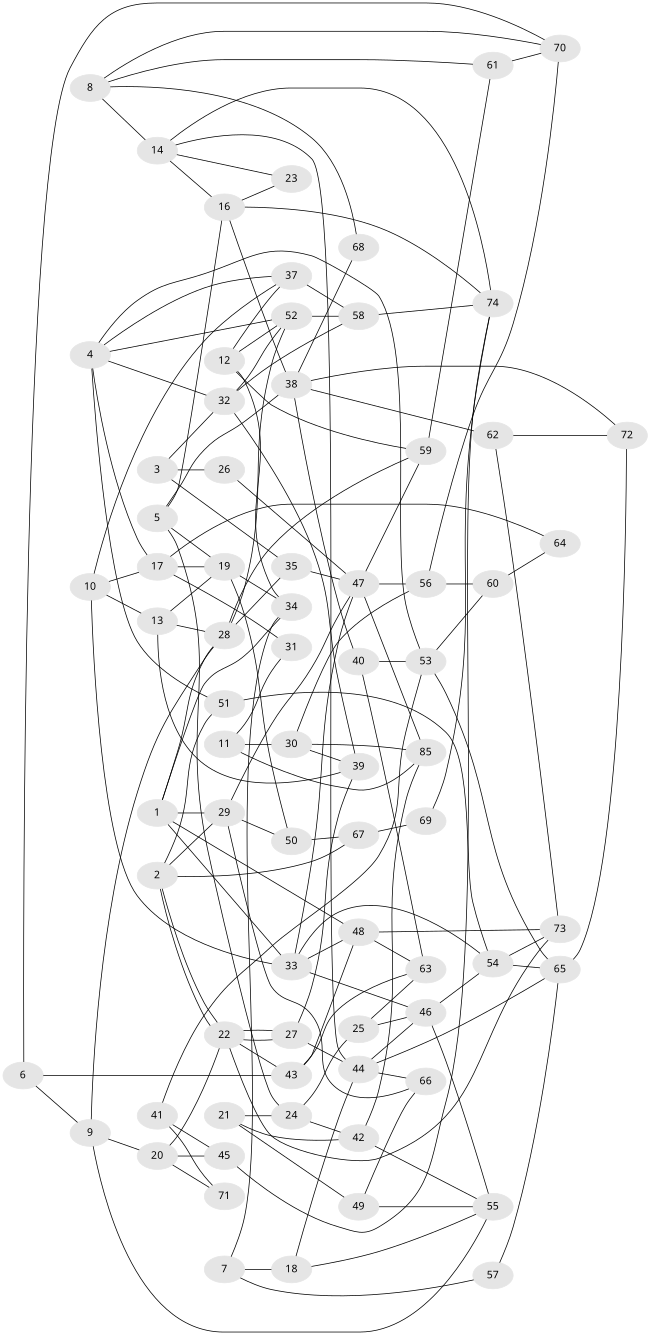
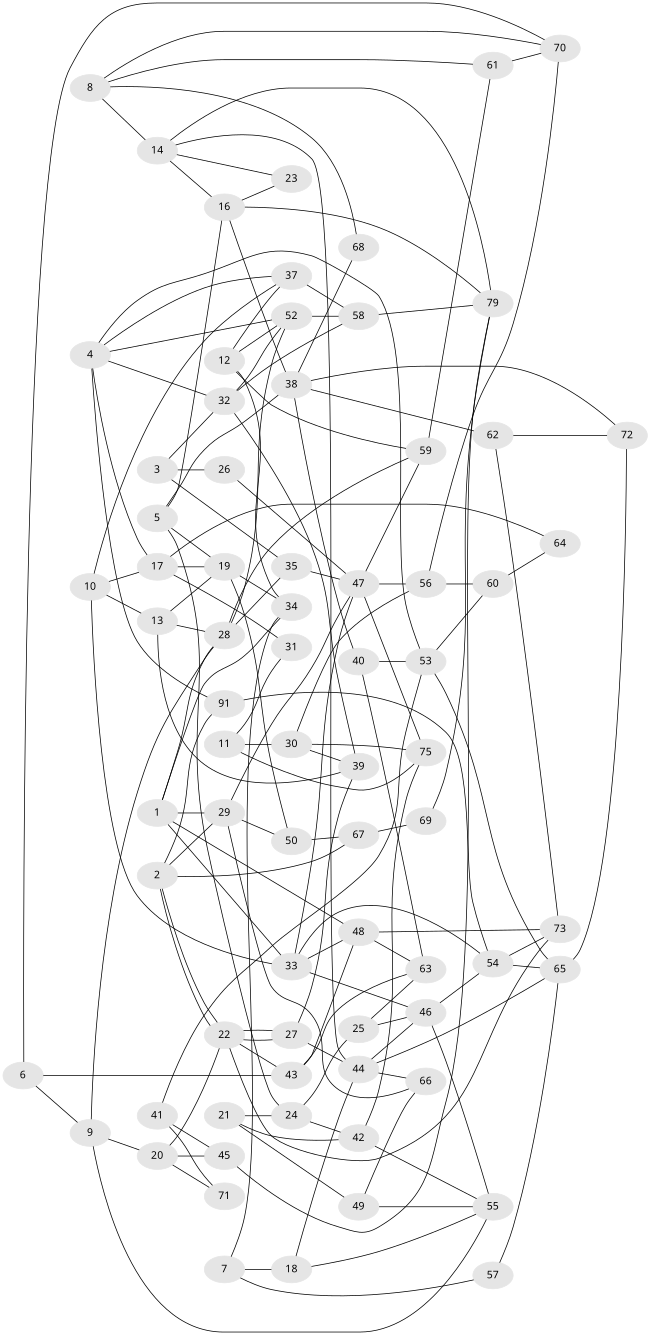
node "74": label "74" -> "79"
node "51": label "51" -> "91"
node "85": label "85" -> "75"
